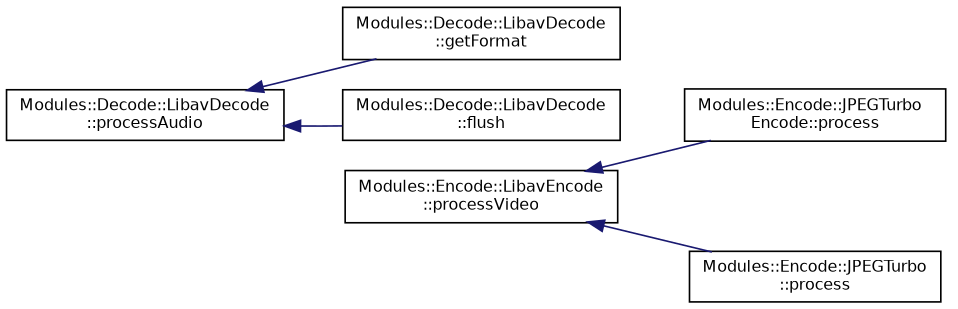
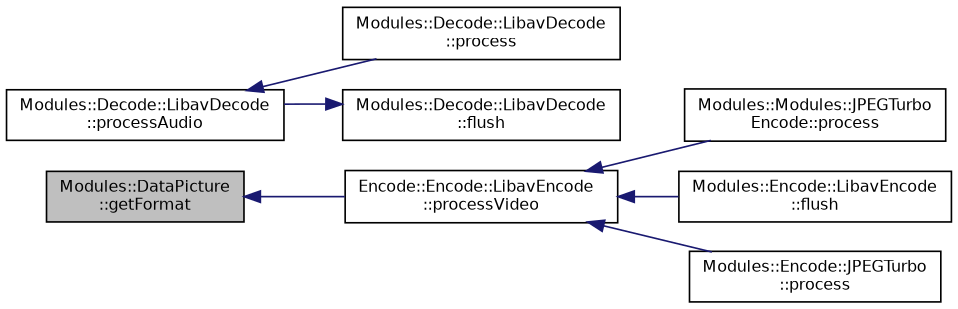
node "Modules::Decode::LibavDecode ::getFormat": label "Modules::Decode::LibavDecode ::getFormat" -> "Modules::Decode::LibavDecode ::process"
node "Modules::Encode::JPEGTurbo Encode::process": label "Modules::Encode::JPEGTurbo Encode::process" -> "Modules::Modules::JPEGTurbo Encode::process"
edge "Modules::Decode::LibavDecode ::flush" -> "Modules::Decode::LibavDecode ::processAudio": reversed
node "Modules::DataPicture ::getFormat": added
node "Modules::Encode::LibavEncode ::processVideo": label "Modules::Encode::LibavEncode ::processVideo" -> "Encode::Encode::LibavEncode ::processVideo"
node "Modules::Encode::LibavEncode ::flush": added
